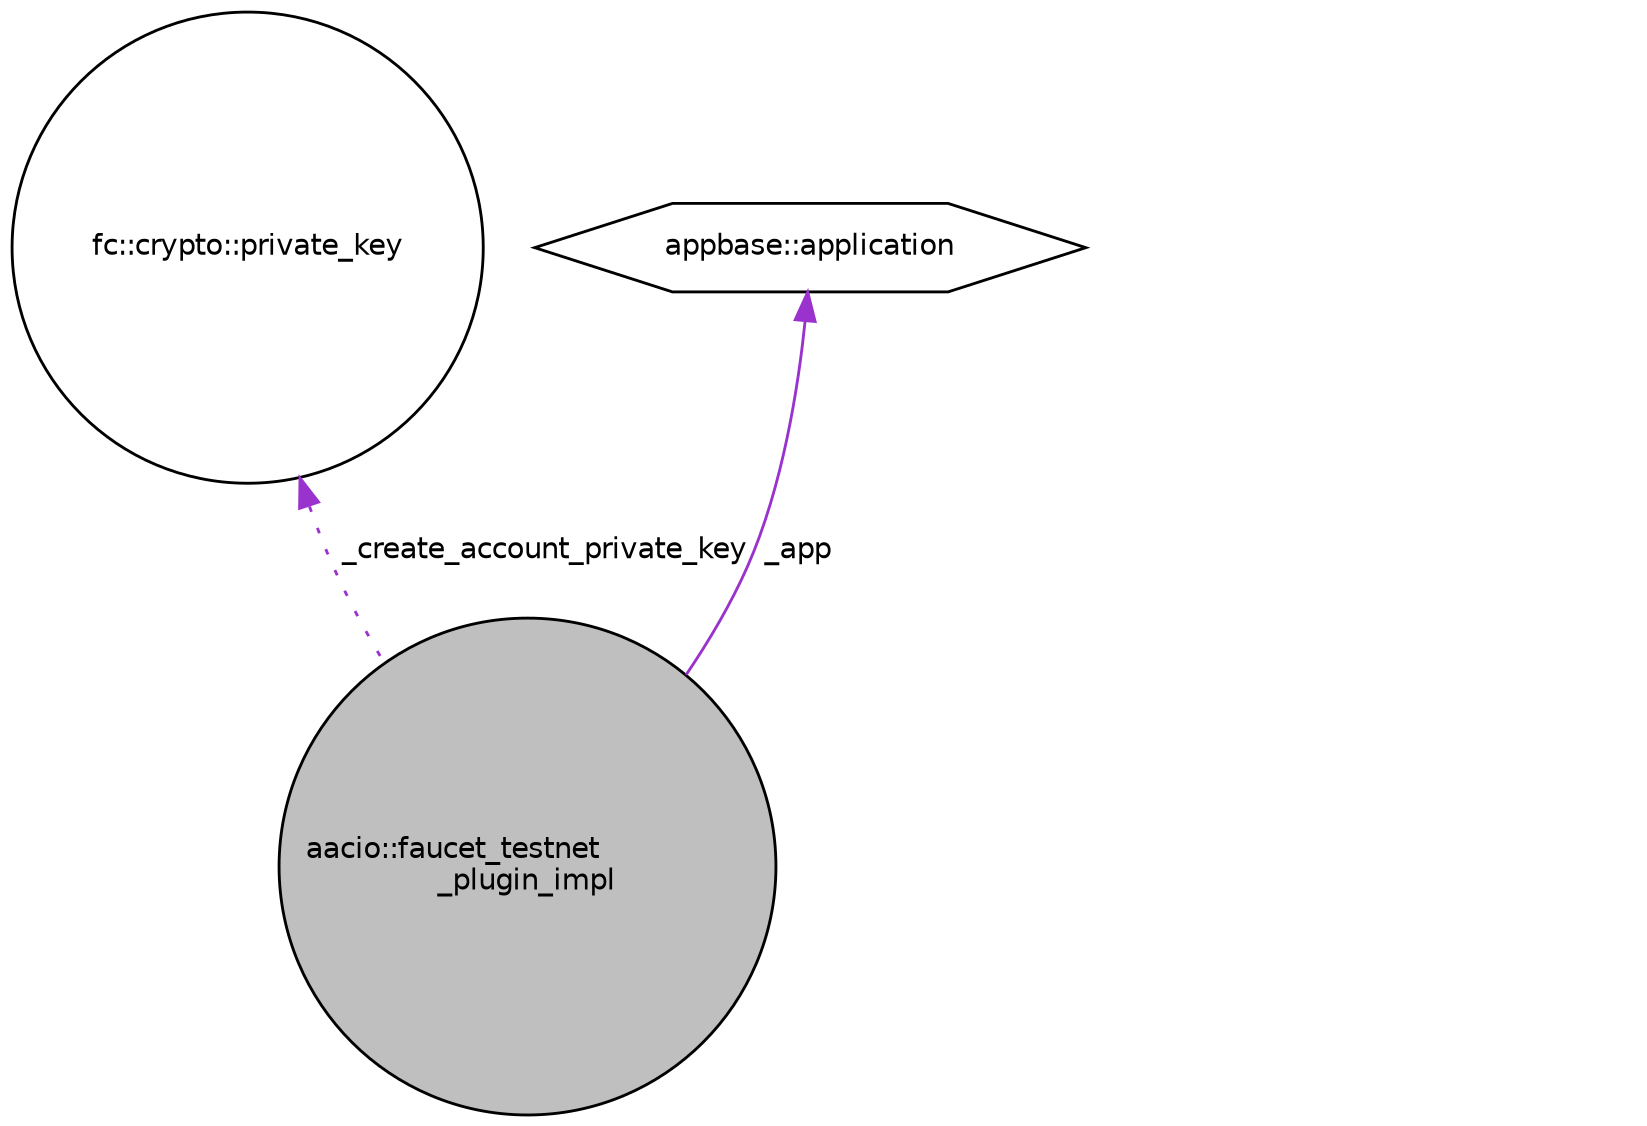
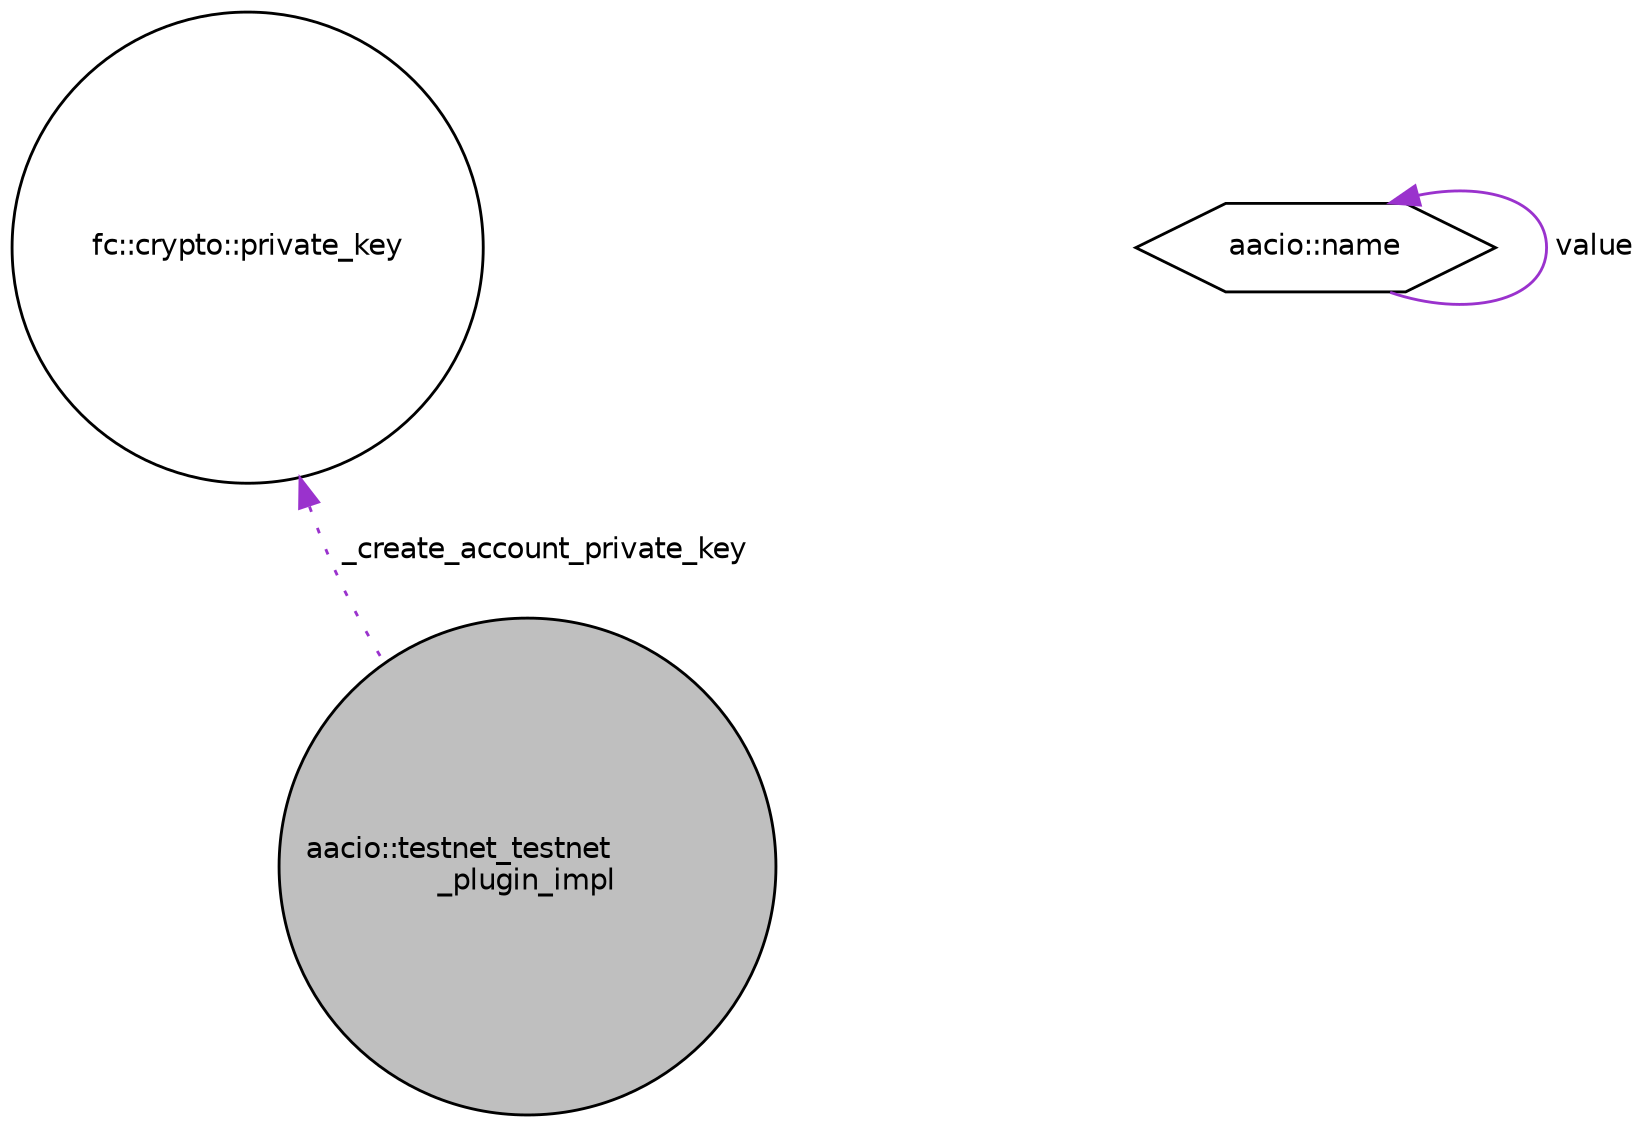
node "appbase::application": removed
node "aacio::name": added
node "aacio::faucet_testnet _plugin_impl": label "aacio::faucet_testnet _plugin_impl" -> "aacio::testnet_testnet _plugin_impl"
